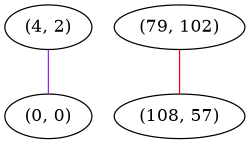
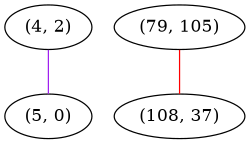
node "(79, 102)": label "(79, 102)" -> "(79, 105)"
node "(0, 0)": label "(0, 0)" -> "(5, 0)"
node "(108, 57)": label "(108, 57)" -> "(108, 37)"
